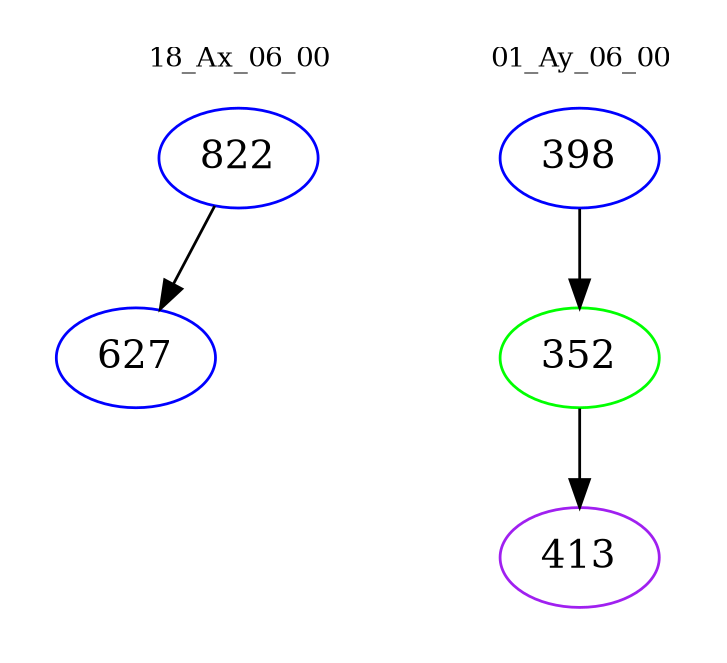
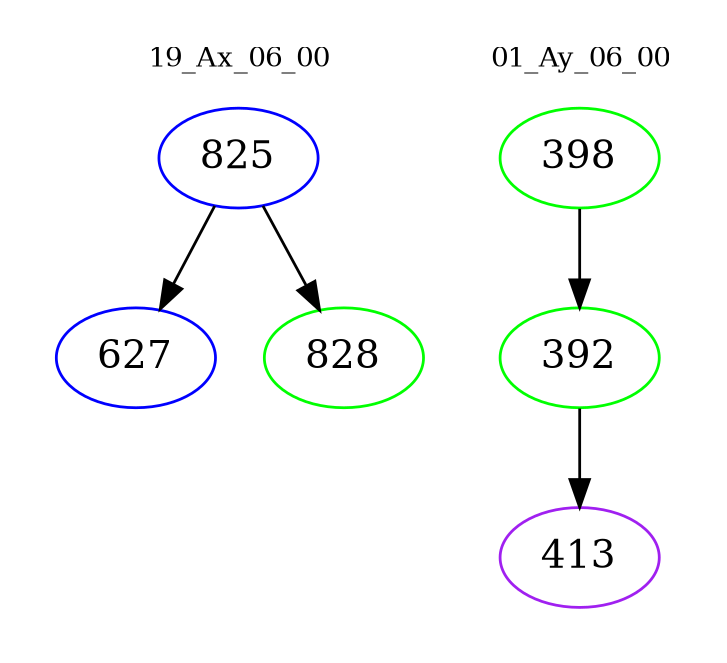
cluster "18_Ax_06_00": label "18_Ax_06_00" -> "19_Ax_06_00"
node "822": label "822" -> "825"
node "398": color blue -> green
node "828": added
node "352": label "352" -> "392"
